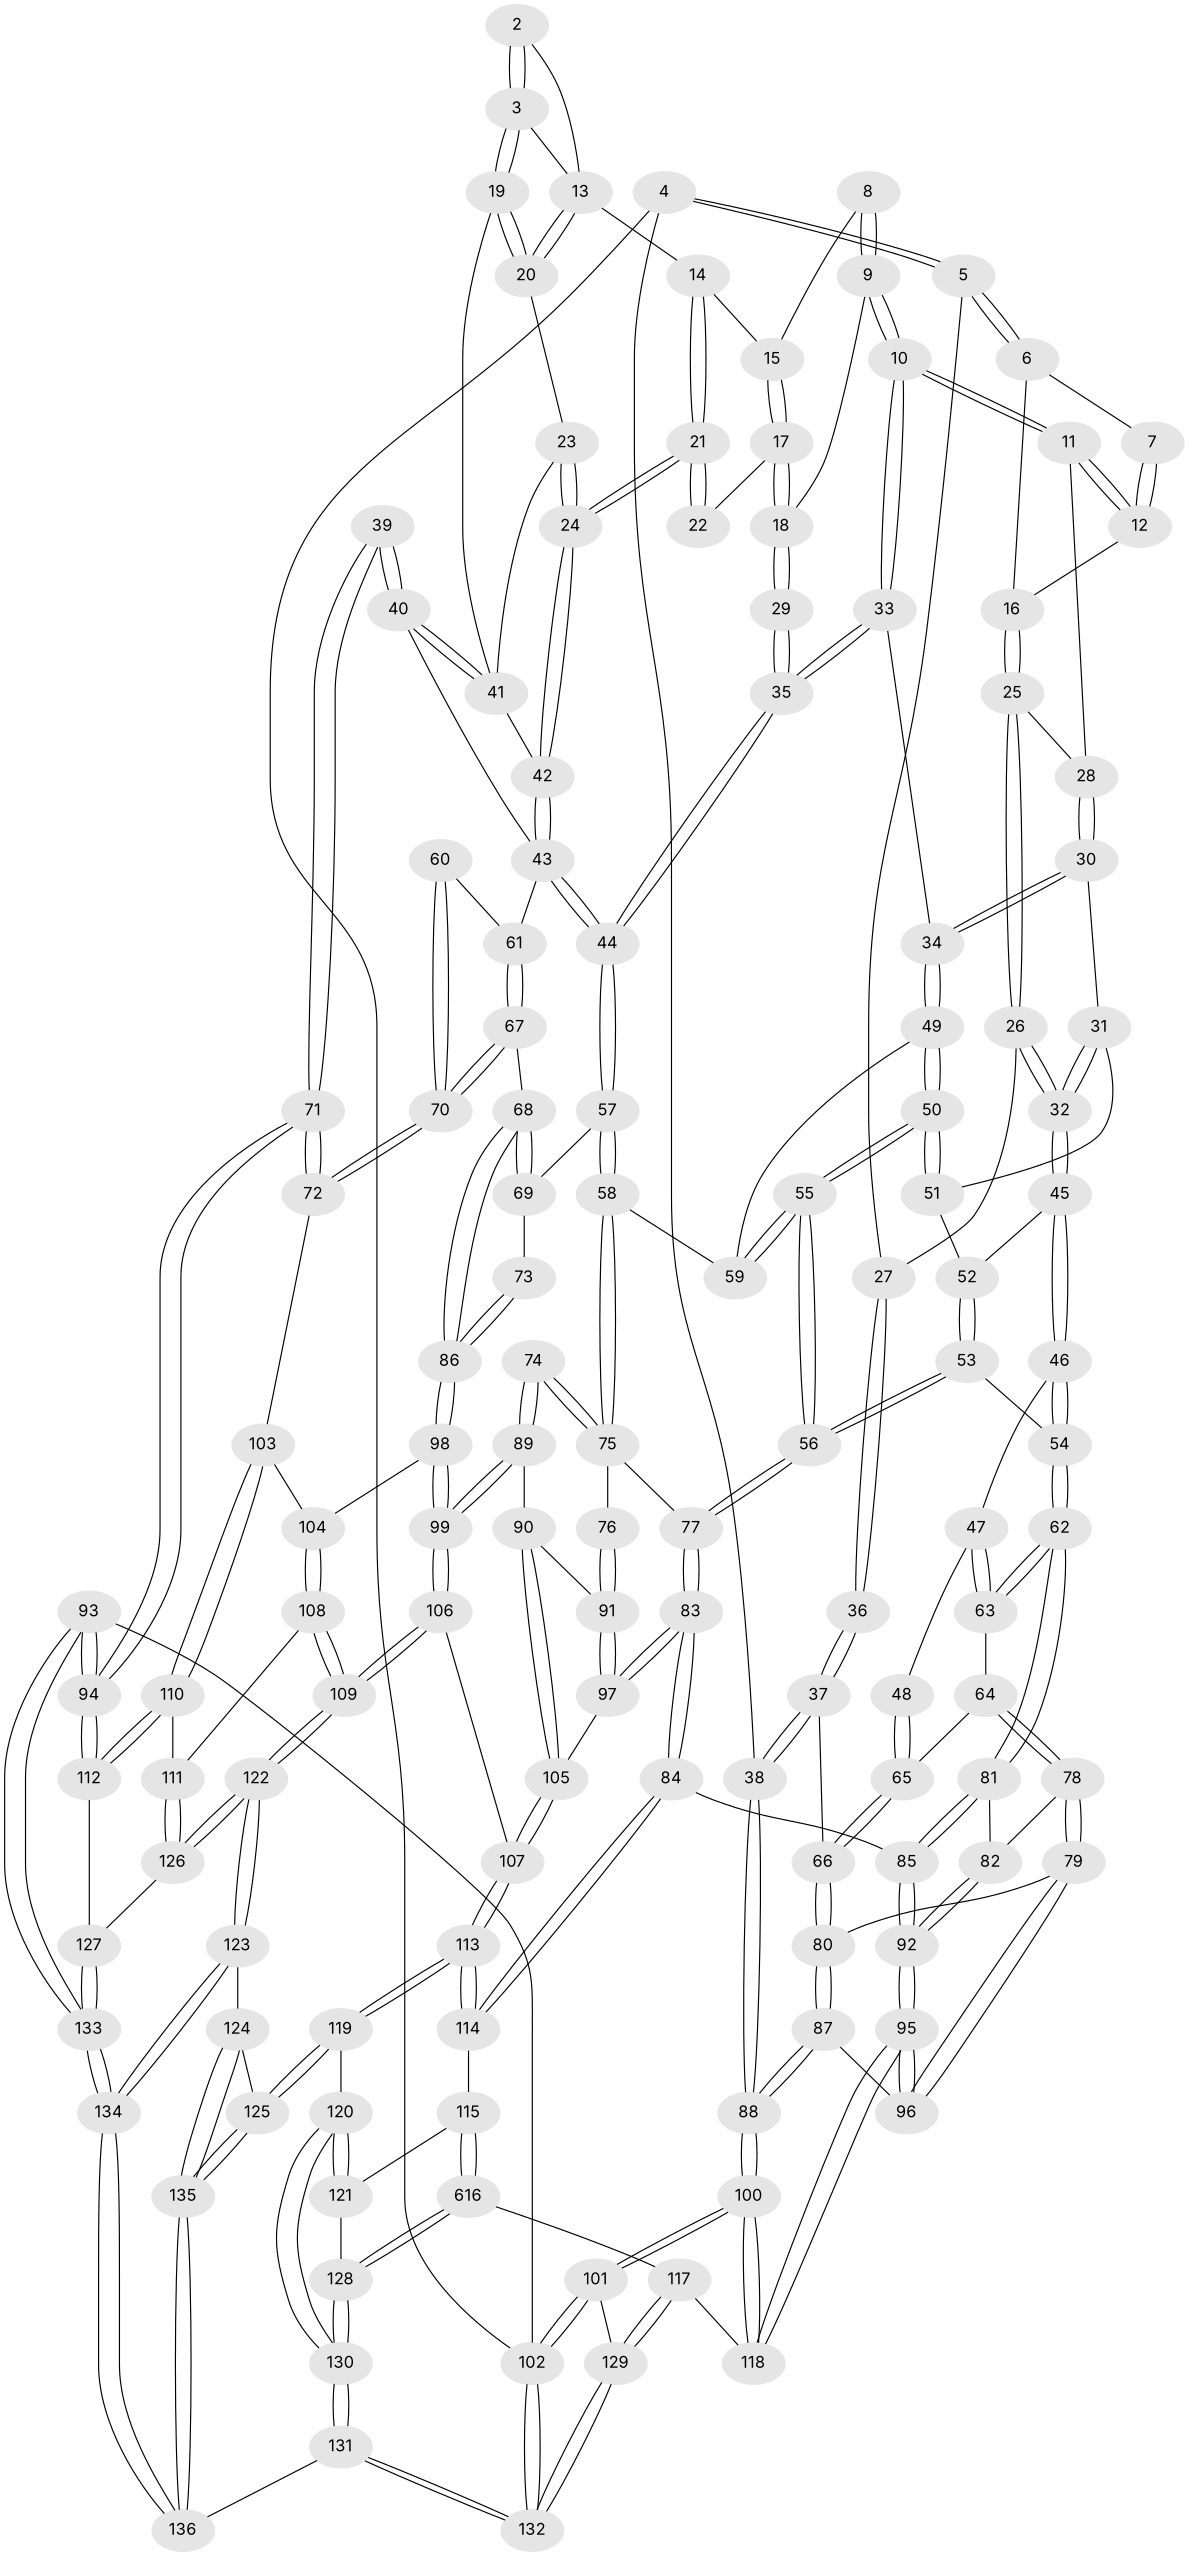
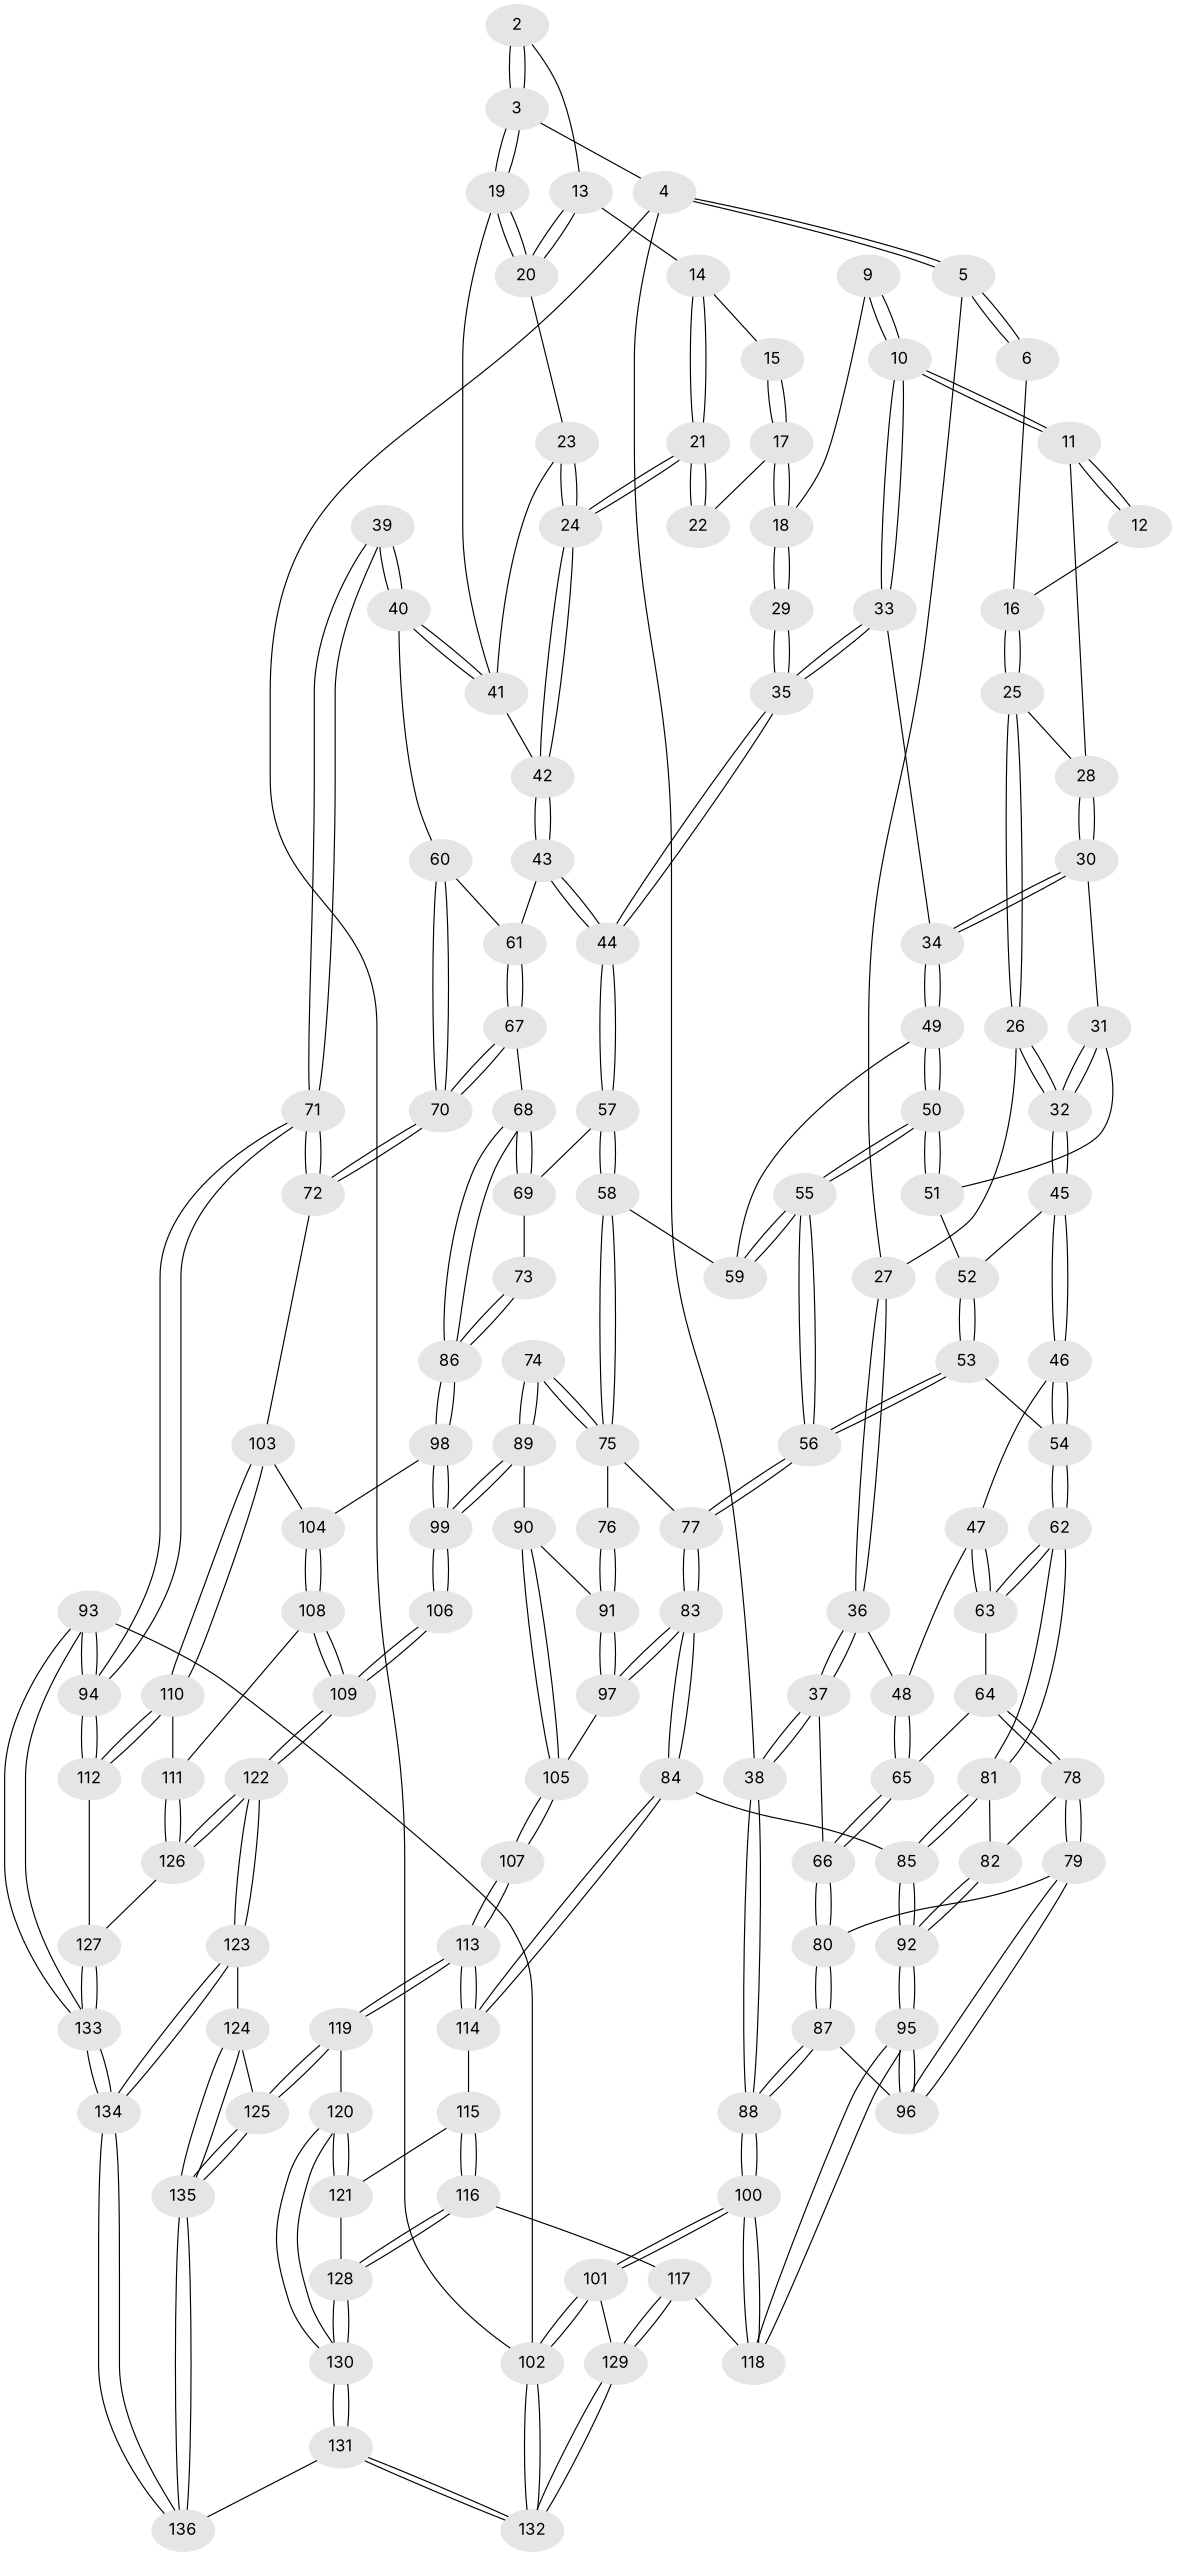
edge "3" -- "13": now "3" -- "4"
node "8": removed
node "7": removed
edge "40" -- "43": now "40" -- "60"
edge "36" -- "48": added
edge "106" -- "107": removed
node "616": label "616" -> "116"
